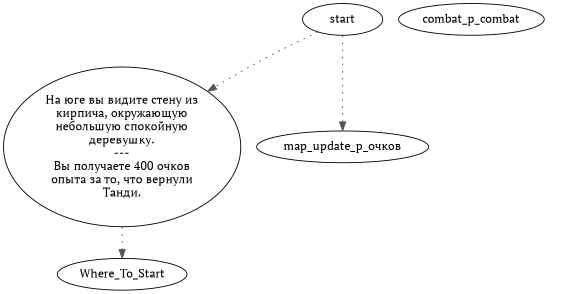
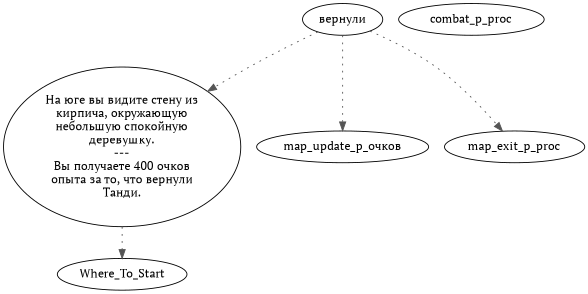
node "start": label "start" -> "вернули"
node "combat_p_combat": label "combat_p_combat" -> "combat_p_proc"
node "map_exit_p_proc": added
